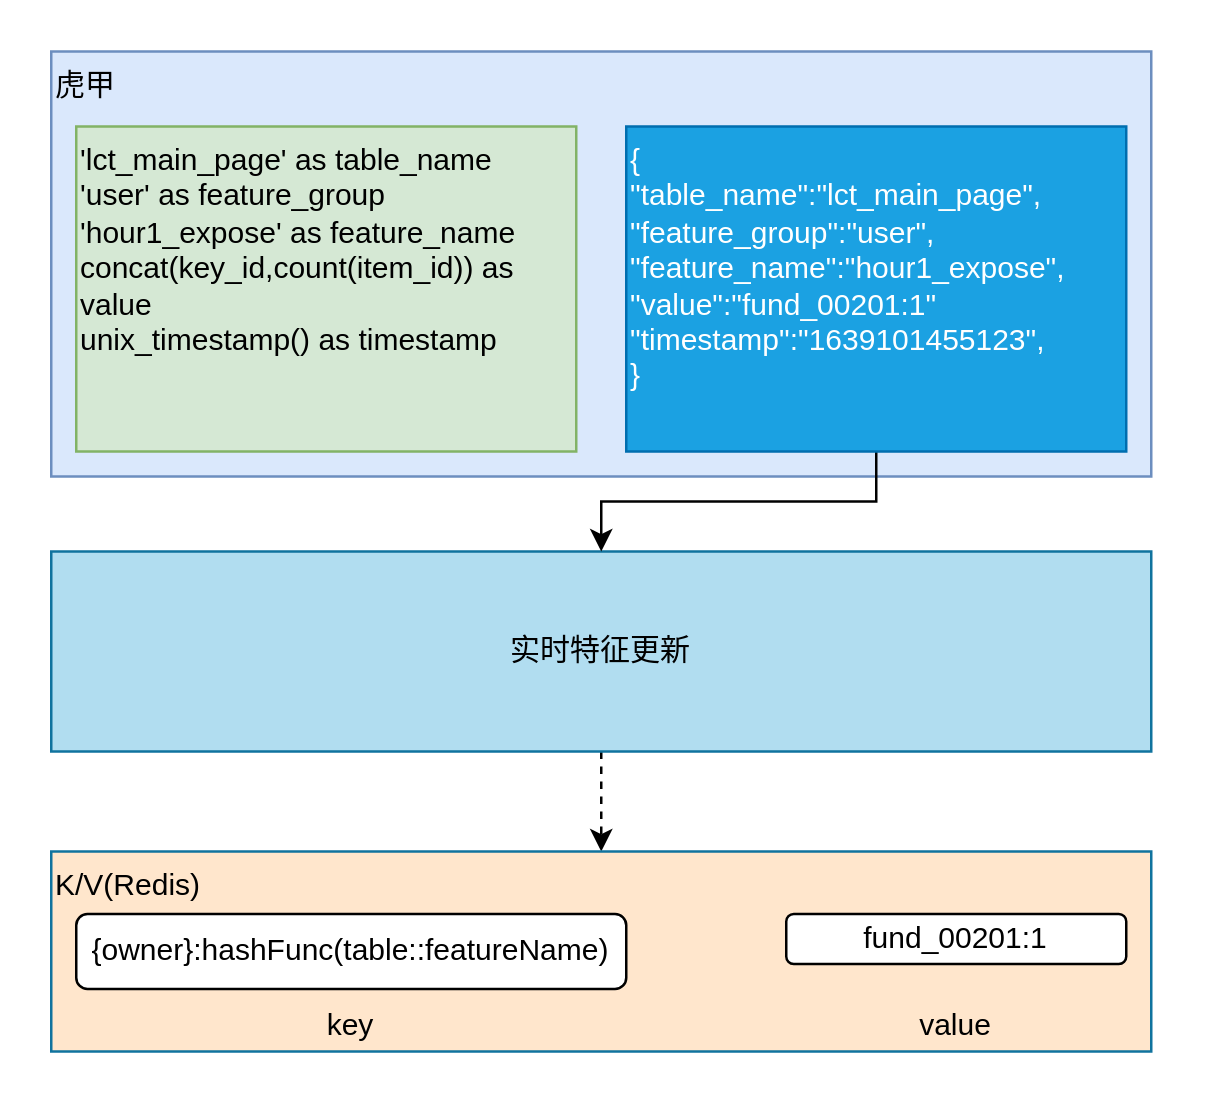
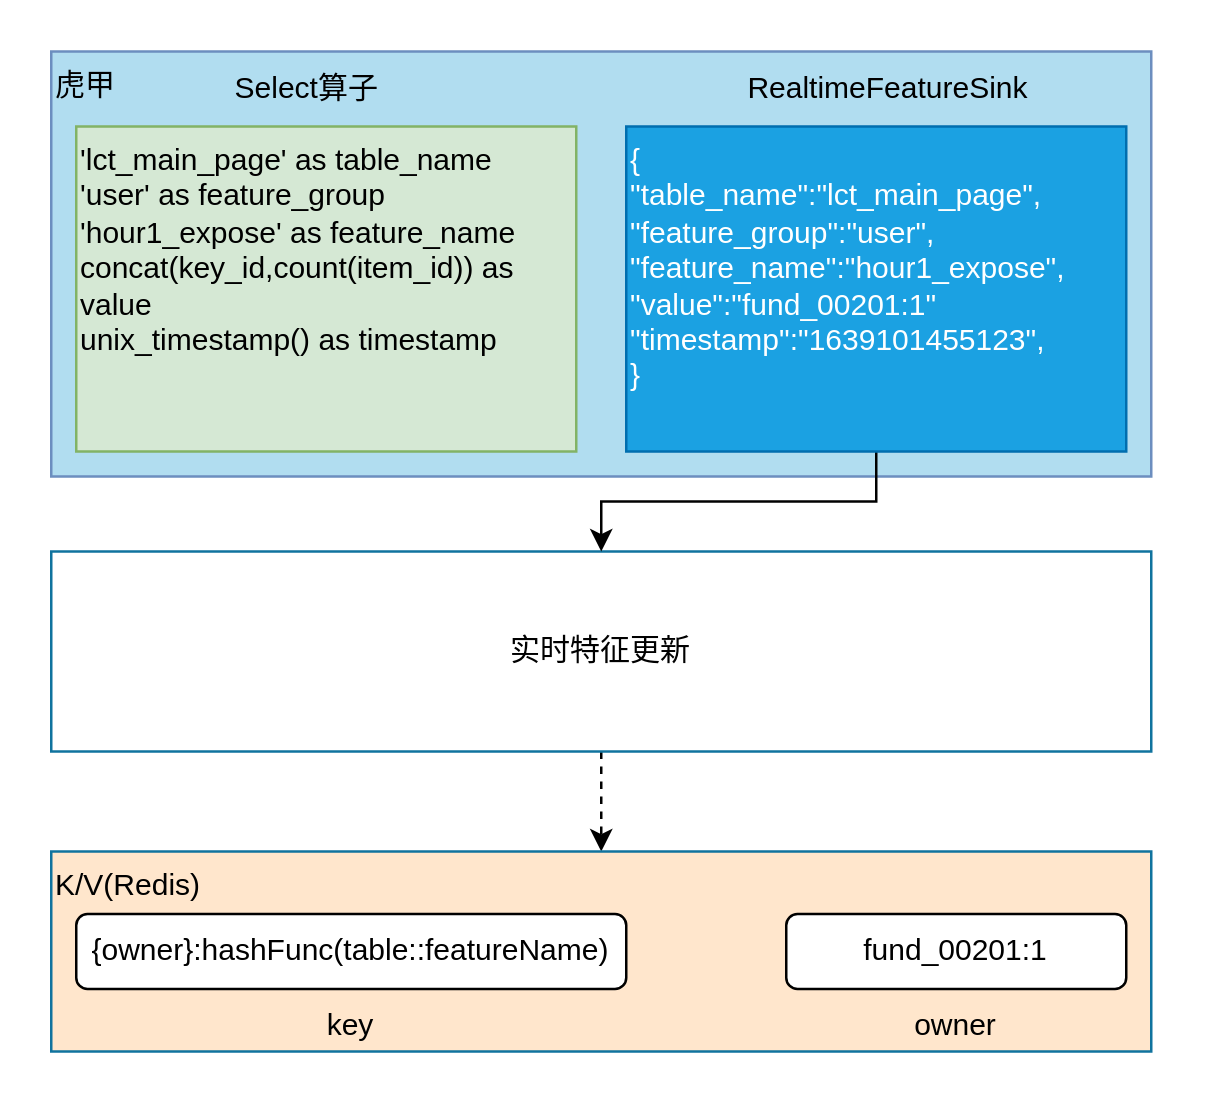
node "Select算子": added
node "RealtimeFeatureSink": added
node "虎甲": fillcolor #dae8fc -> #b1ddf0
node "实时特征更新": fillcolor #b1ddf0 -> #ffffff
node "fund_00201:1": size 340x50 -> 340x75
node "value": label "value" -> "owner"
